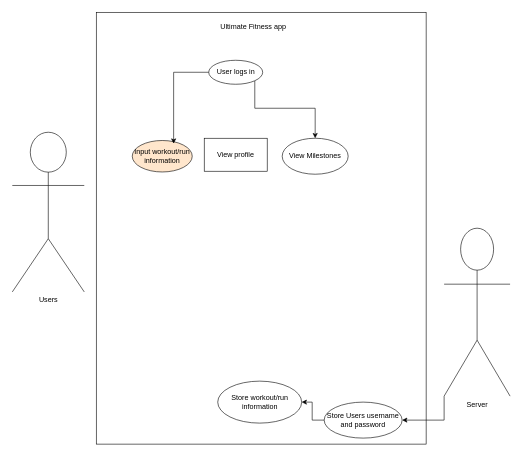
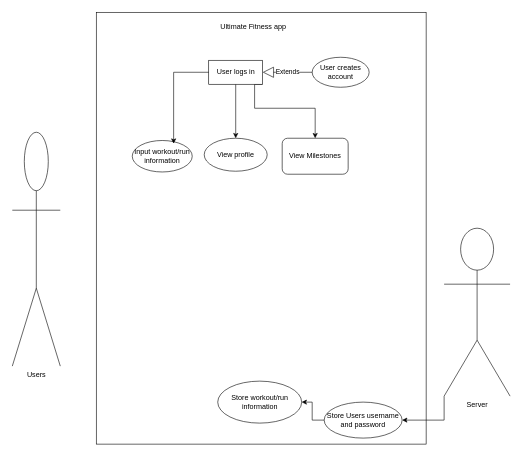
node "User logs in": shape ellipse -> rectangle
edge "User creates account" -> "User logs in": added, label "Extends"
node "User creates account": added
edge "User logs in" -> "View profile": added
node "View profile": shape rectangle -> ellipse
node "Input workout/run information": fillcolor #ffe6cc -> #ffffff
node "View Milestones": shape ellipse -> rounded rectangle
node "Users": size 72x160 -> 48x234
